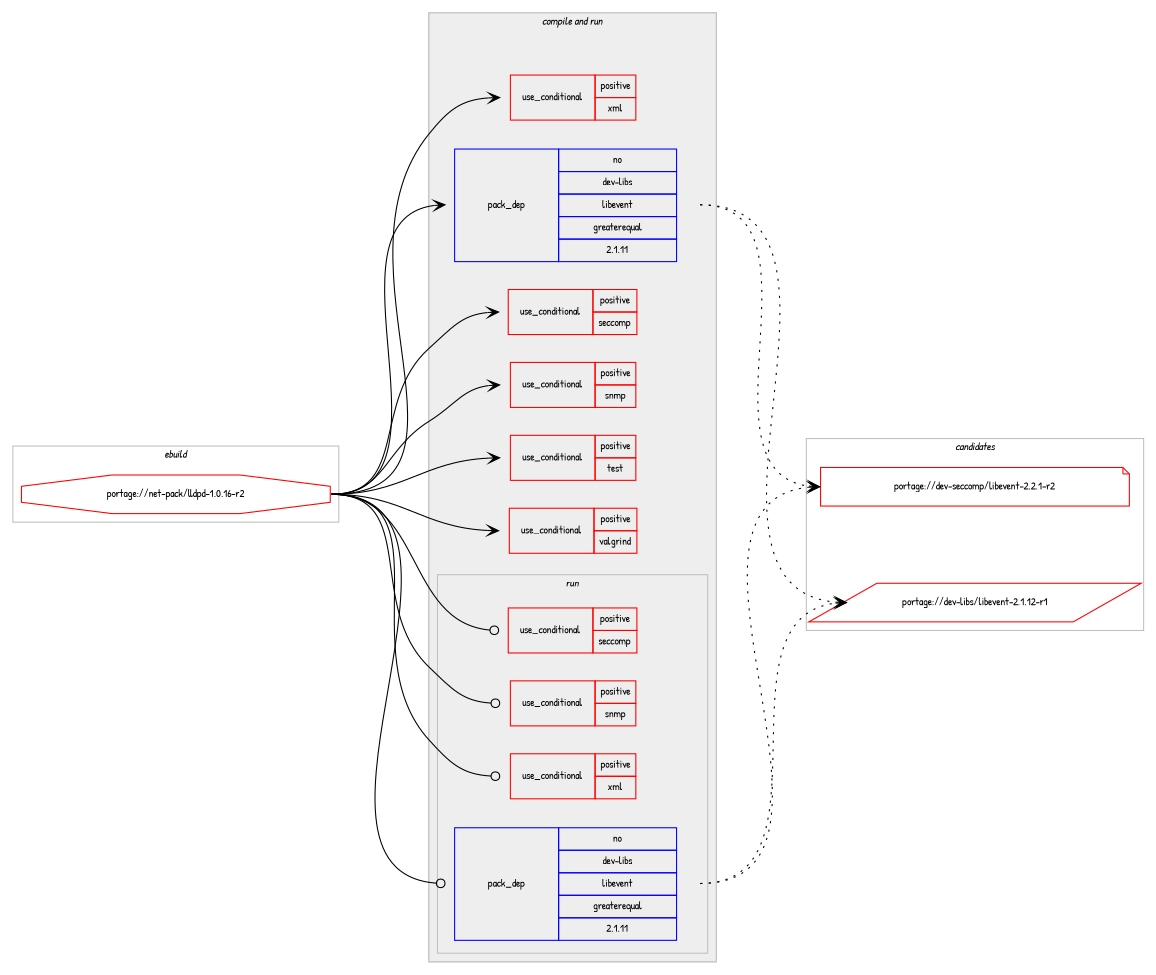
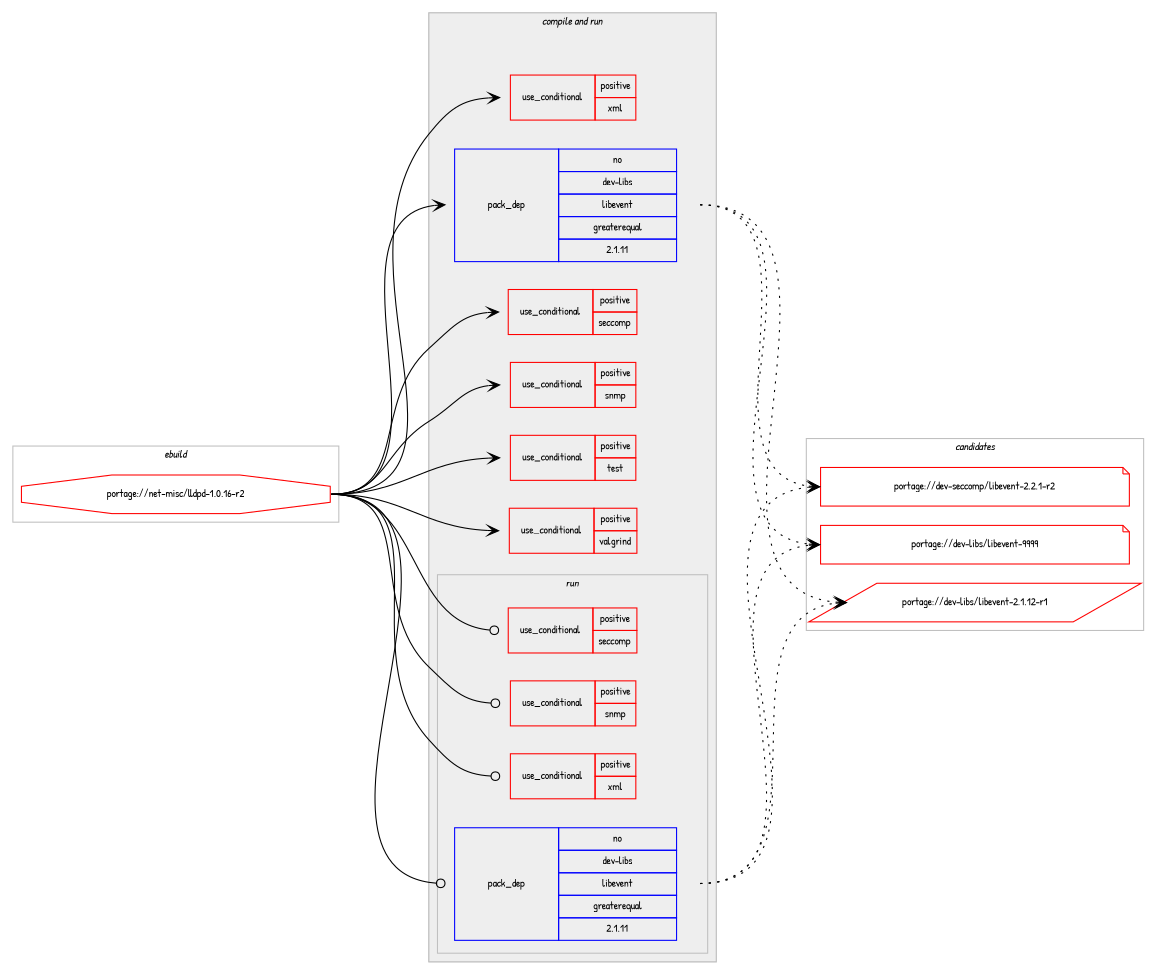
node "portage://net-pack/lldpd-1.0.16-r2": label "portage://net-pack/lldpd-1.0.16-r2" -> "portage://net-misc/lldpd-1.0.16-r2"
node "portage://dev-libs/libevent-9999": added
